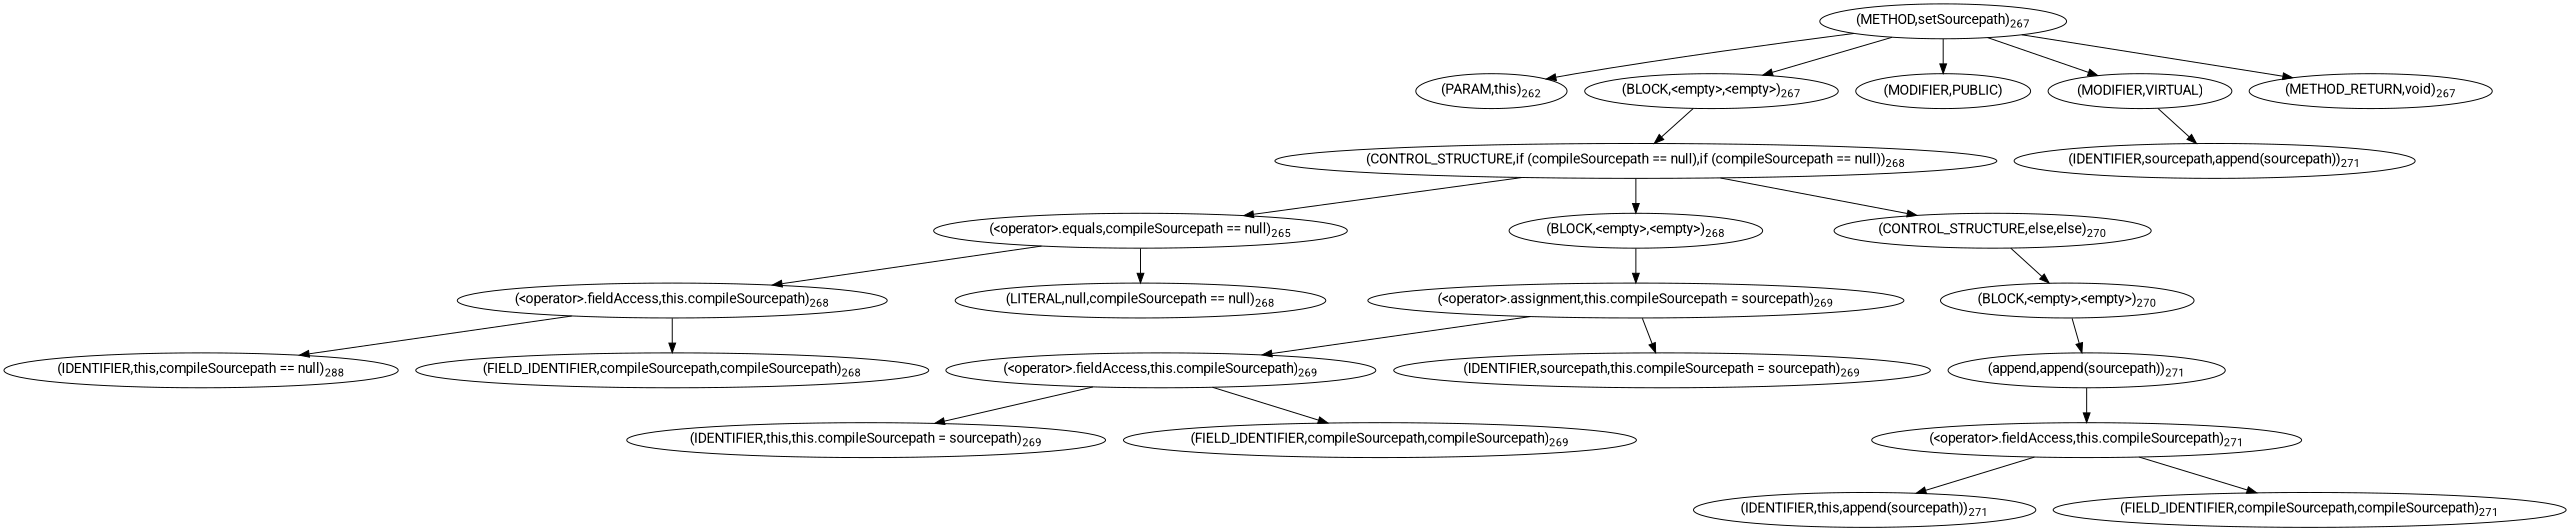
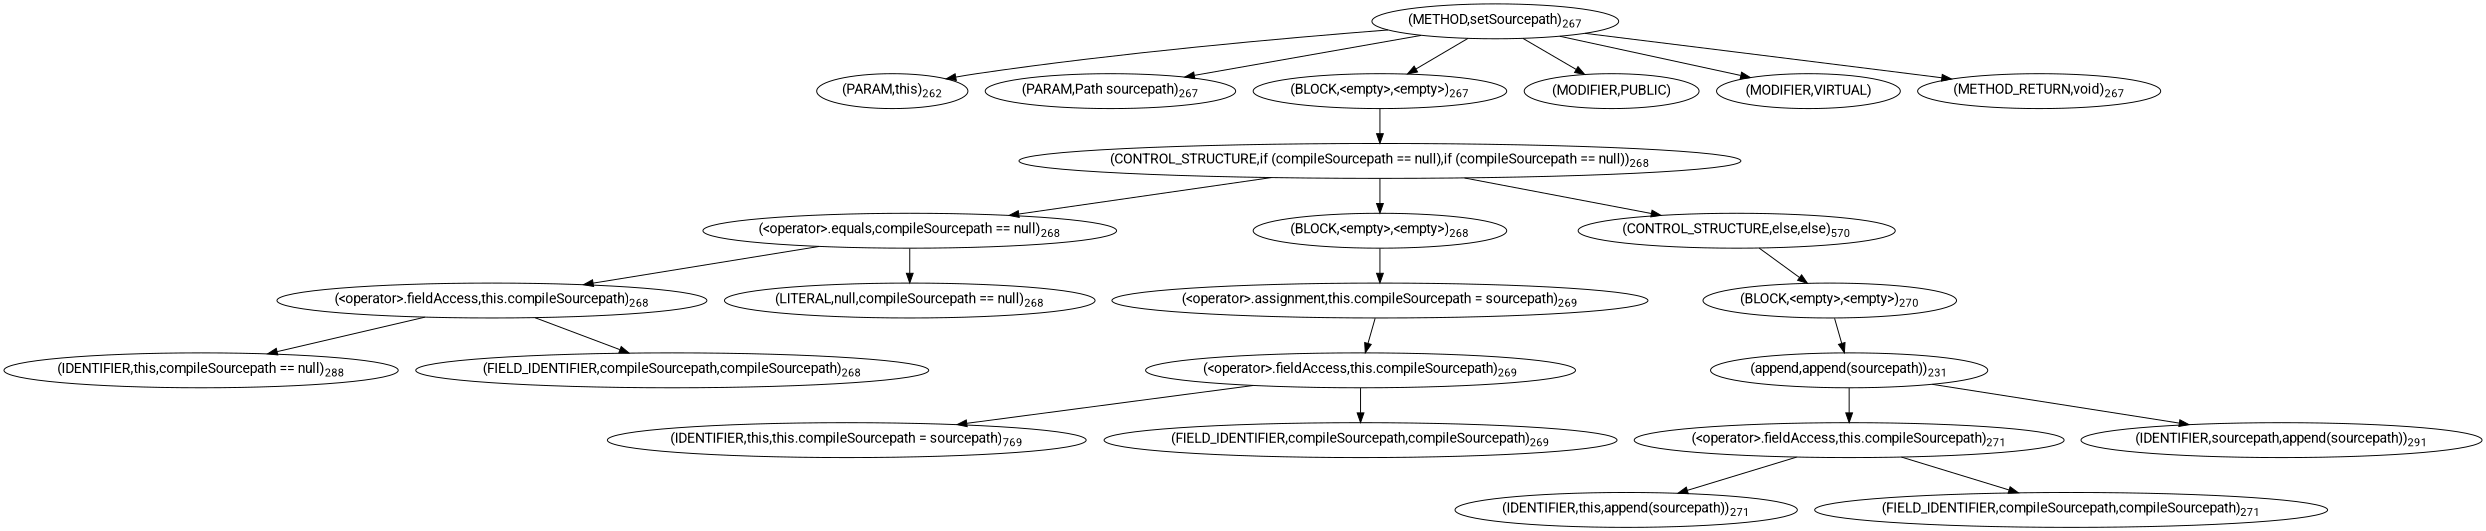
node "(PARAM,Path sourcepath)": added
edge "(MODIFIER,VIRTUAL)" -> "(IDENTIFIER,sourcepath,append(sourcepath))": now "(append,append(sourcepath))" -> "(IDENTIFIER,sourcepath,append(sourcepath))"
node "(IDENTIFIER,sourcepath,append(sourcepath))": text "271" -> "291"
node "(<operator>.equals,compileSourcepath == null)": text "265" -> "268"
node "(CONTROL_STRUCTURE,else,else)": text "270" -> "570"
node "(append,append(sourcepath))": text "271" -> "231"
node "(IDENTIFIER,sourcepath,this.compileSourcepath = sourcepath)": removed
node "(IDENTIFIER,this,this.compileSourcepath = sourcepath)": text "269" -> "769"
